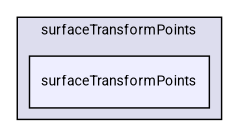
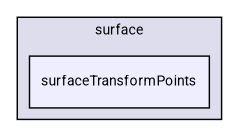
cluster "surfaceTransformPoints": label "surfaceTransformPoints" -> "surface"
